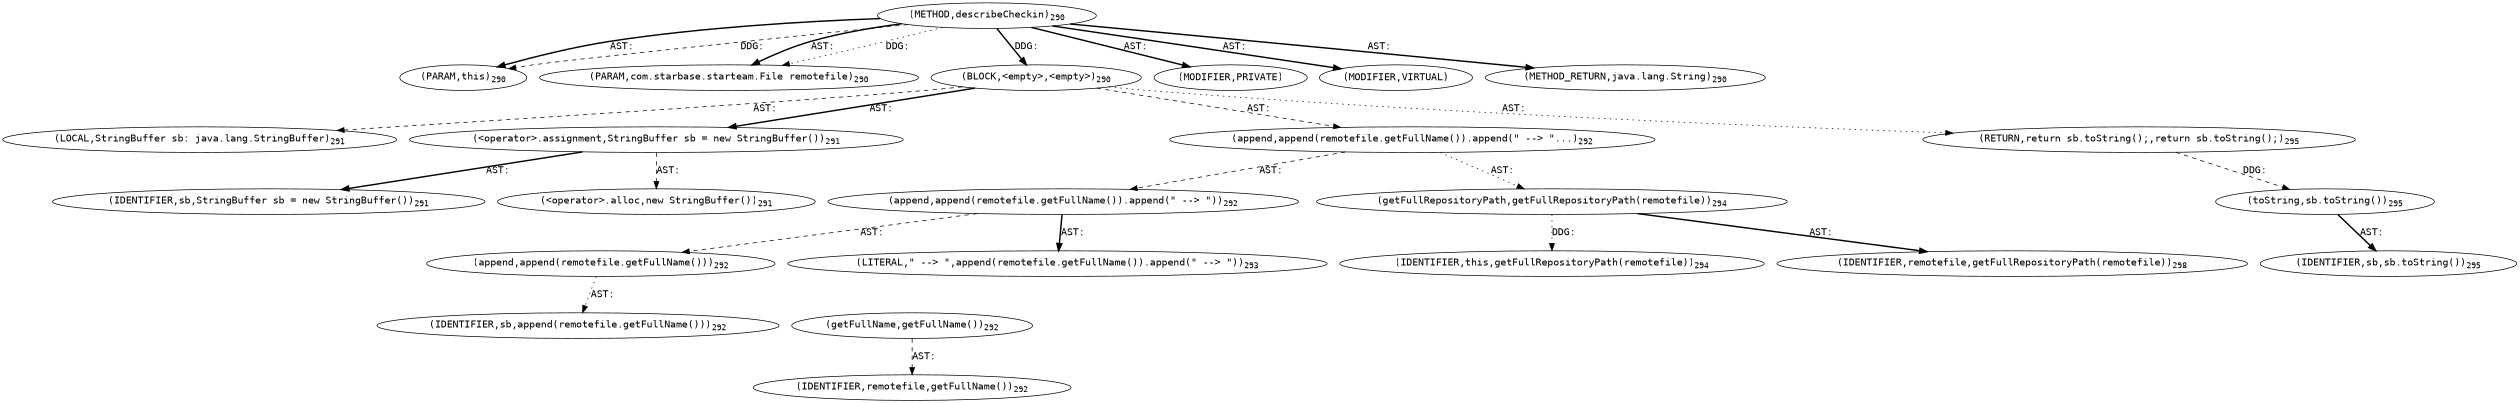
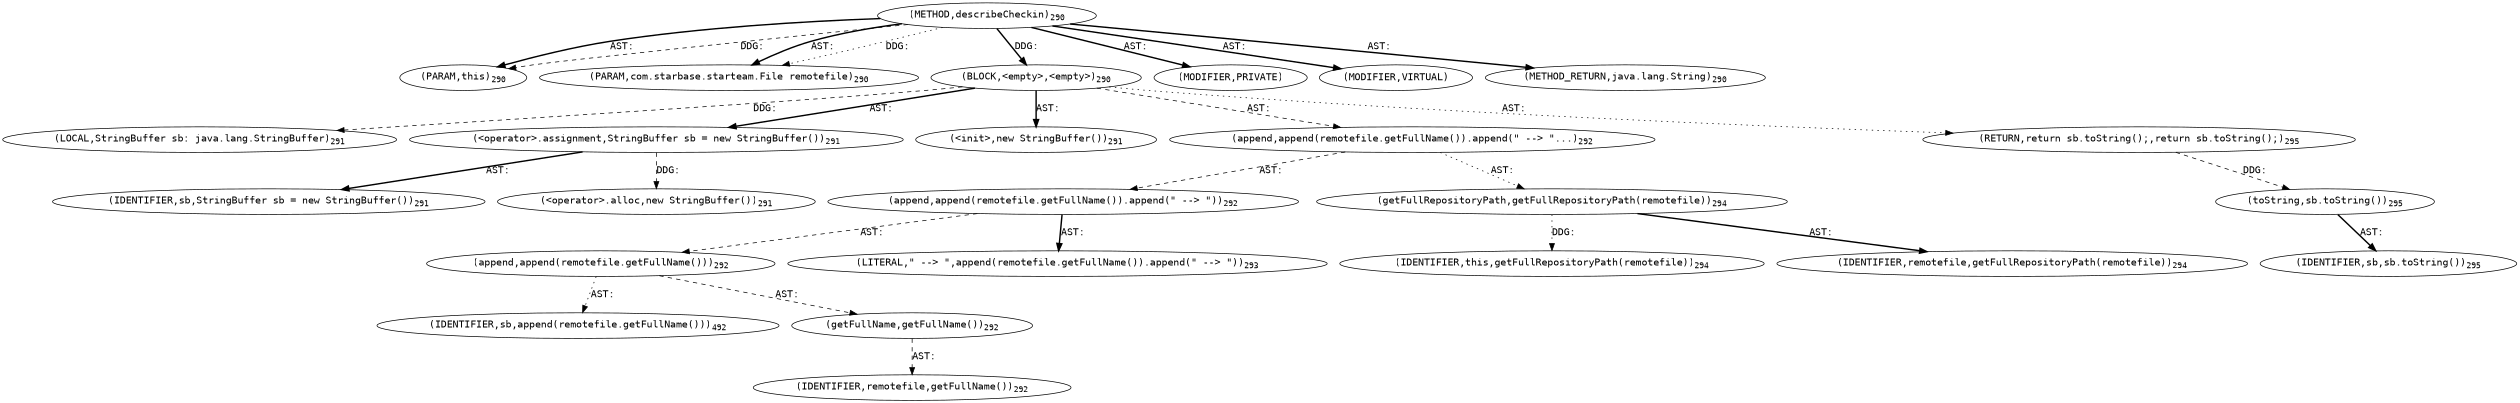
edge "(BLOCK,<empty>,<empty>)" -> "(LOCAL,StringBuffer sb: java.lang.StringBuffer)": label "AST: " -> "DDG: "
node "(<init>,new StringBuffer())": added
edge "(<operator>.assignment,StringBuffer sb = new StringBuffer())" -> "(<operator>.alloc,new StringBuffer())": label "AST: " -> "DDG: "
node "(IDENTIFIER,remotefile,getFullRepositoryPath(remotefile))": text "298" -> "294"
edge "(append,append(remotefile.getFullName()))" -> "(getFullName,getFullName())": added, label "AST:"
node "(IDENTIFIER,sb,append(remotefile.getFullName()))": text "292" -> "492"
